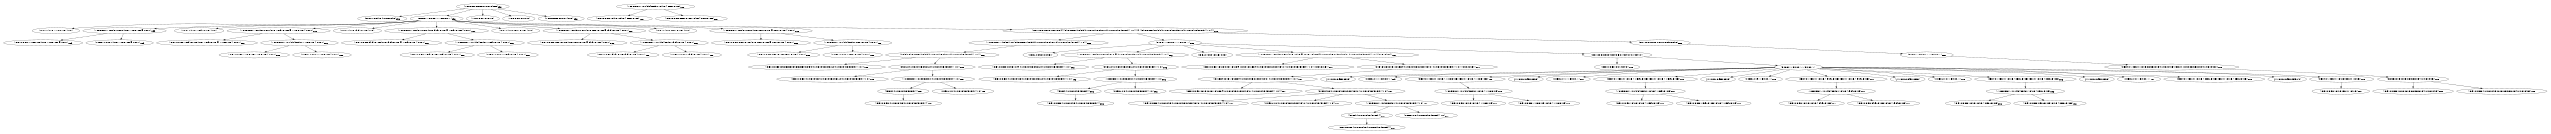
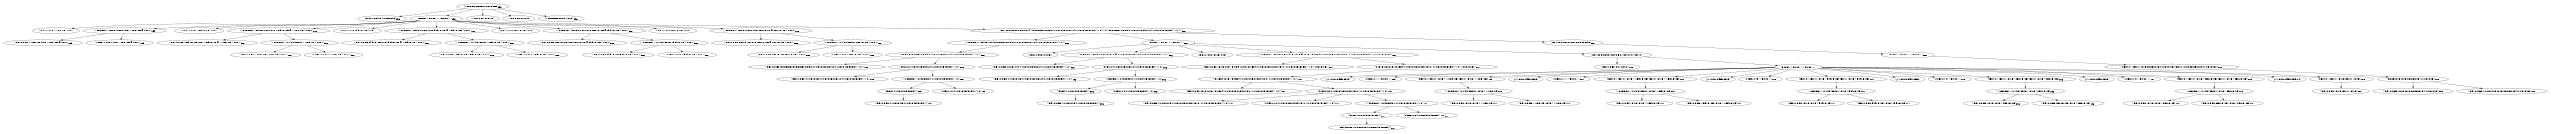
edge "(RETURN,return value * PETABYTE;,return value * PETABYTE;)" -> "(<operator>.multiplication,value * PETABYTE)": added
